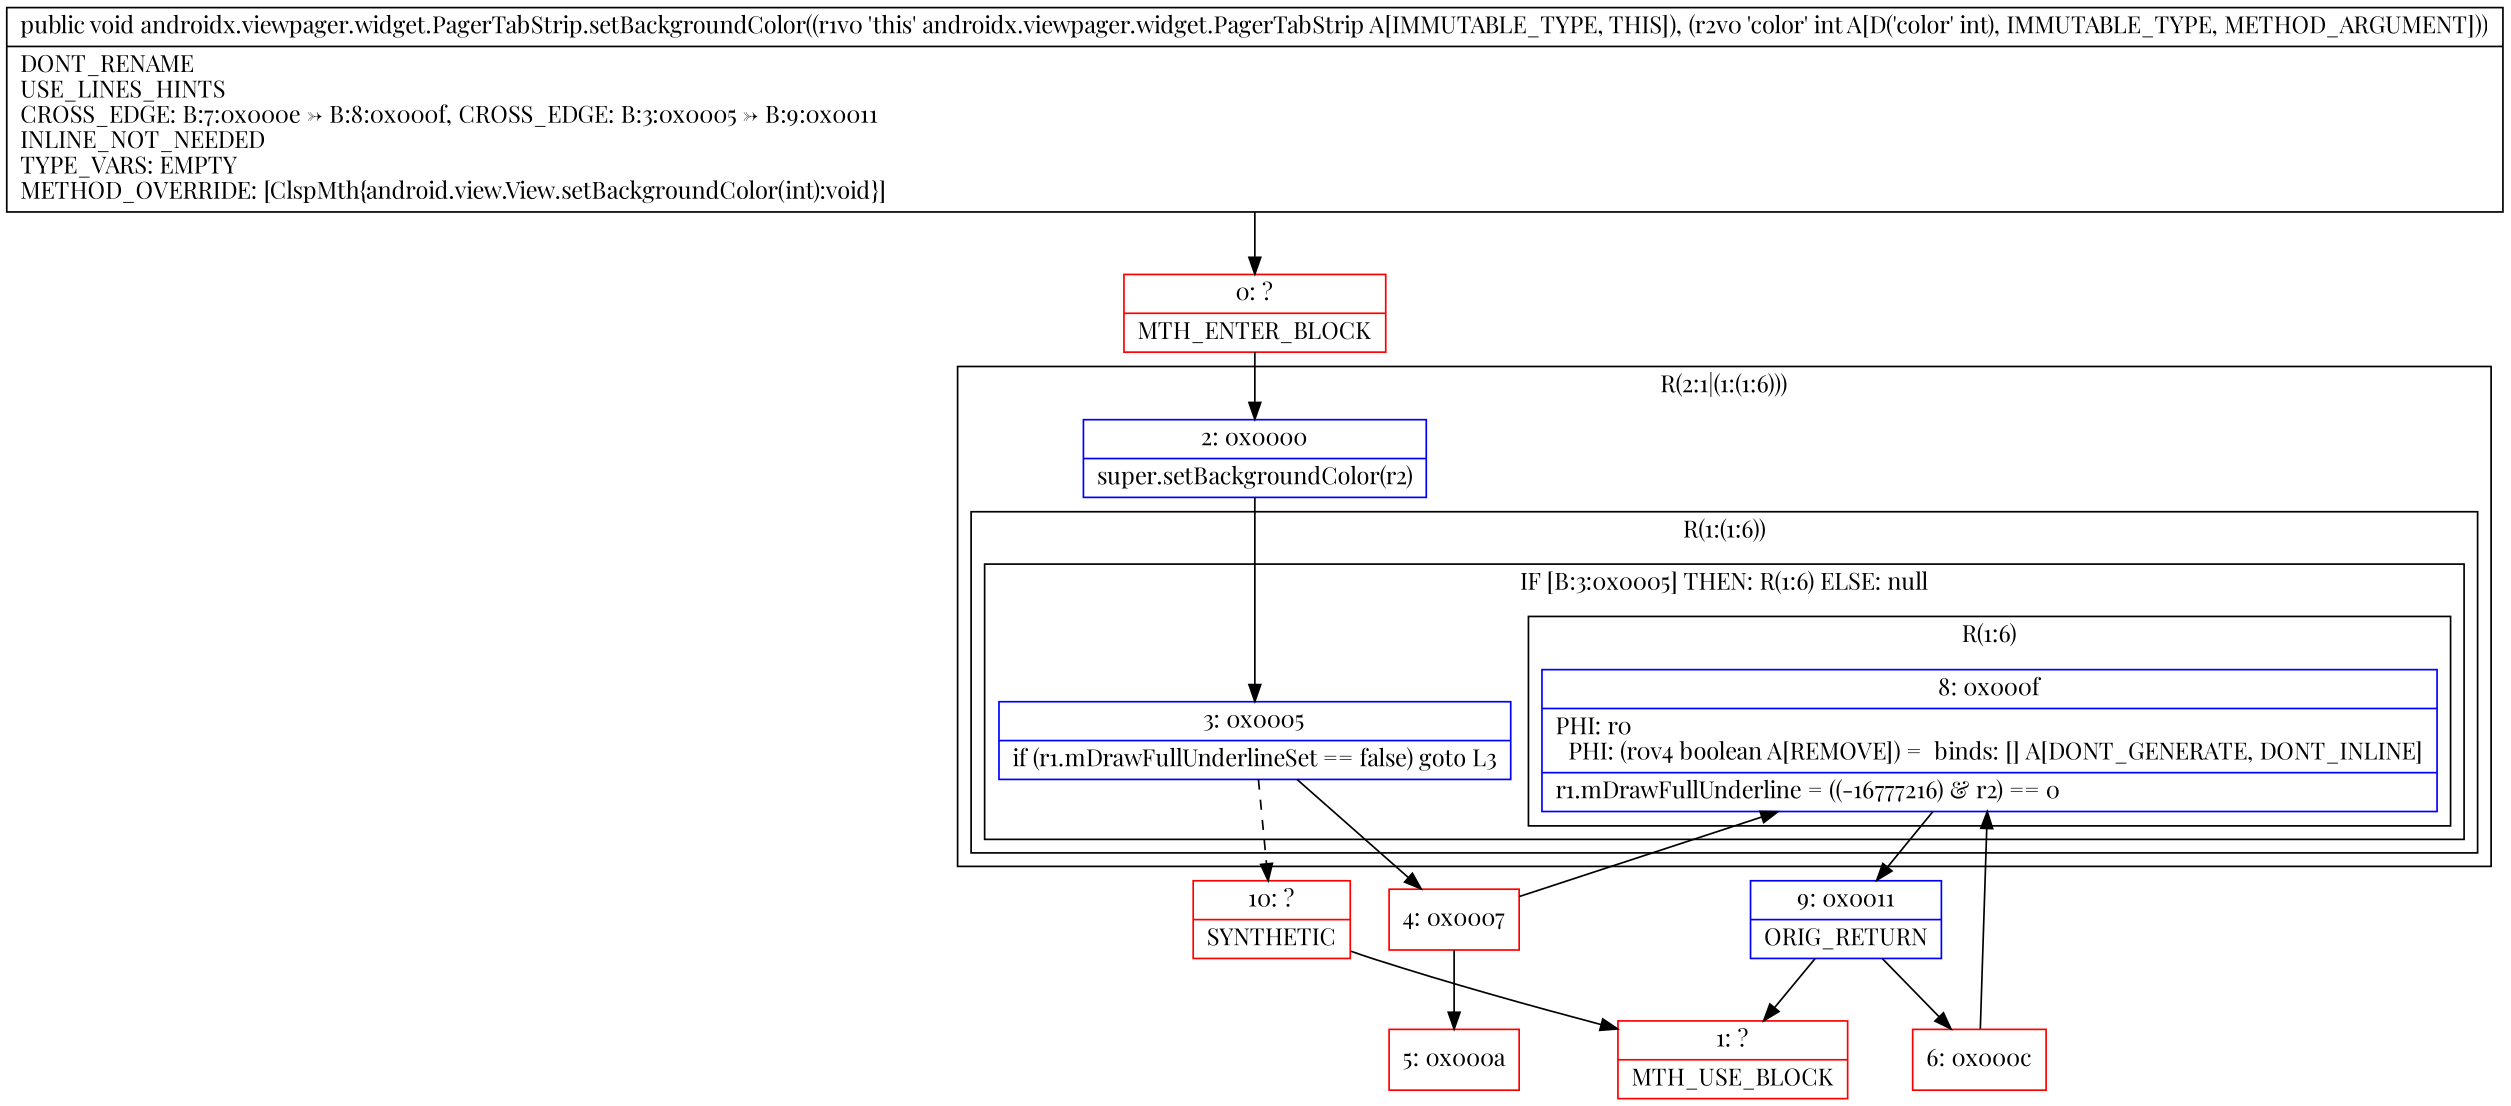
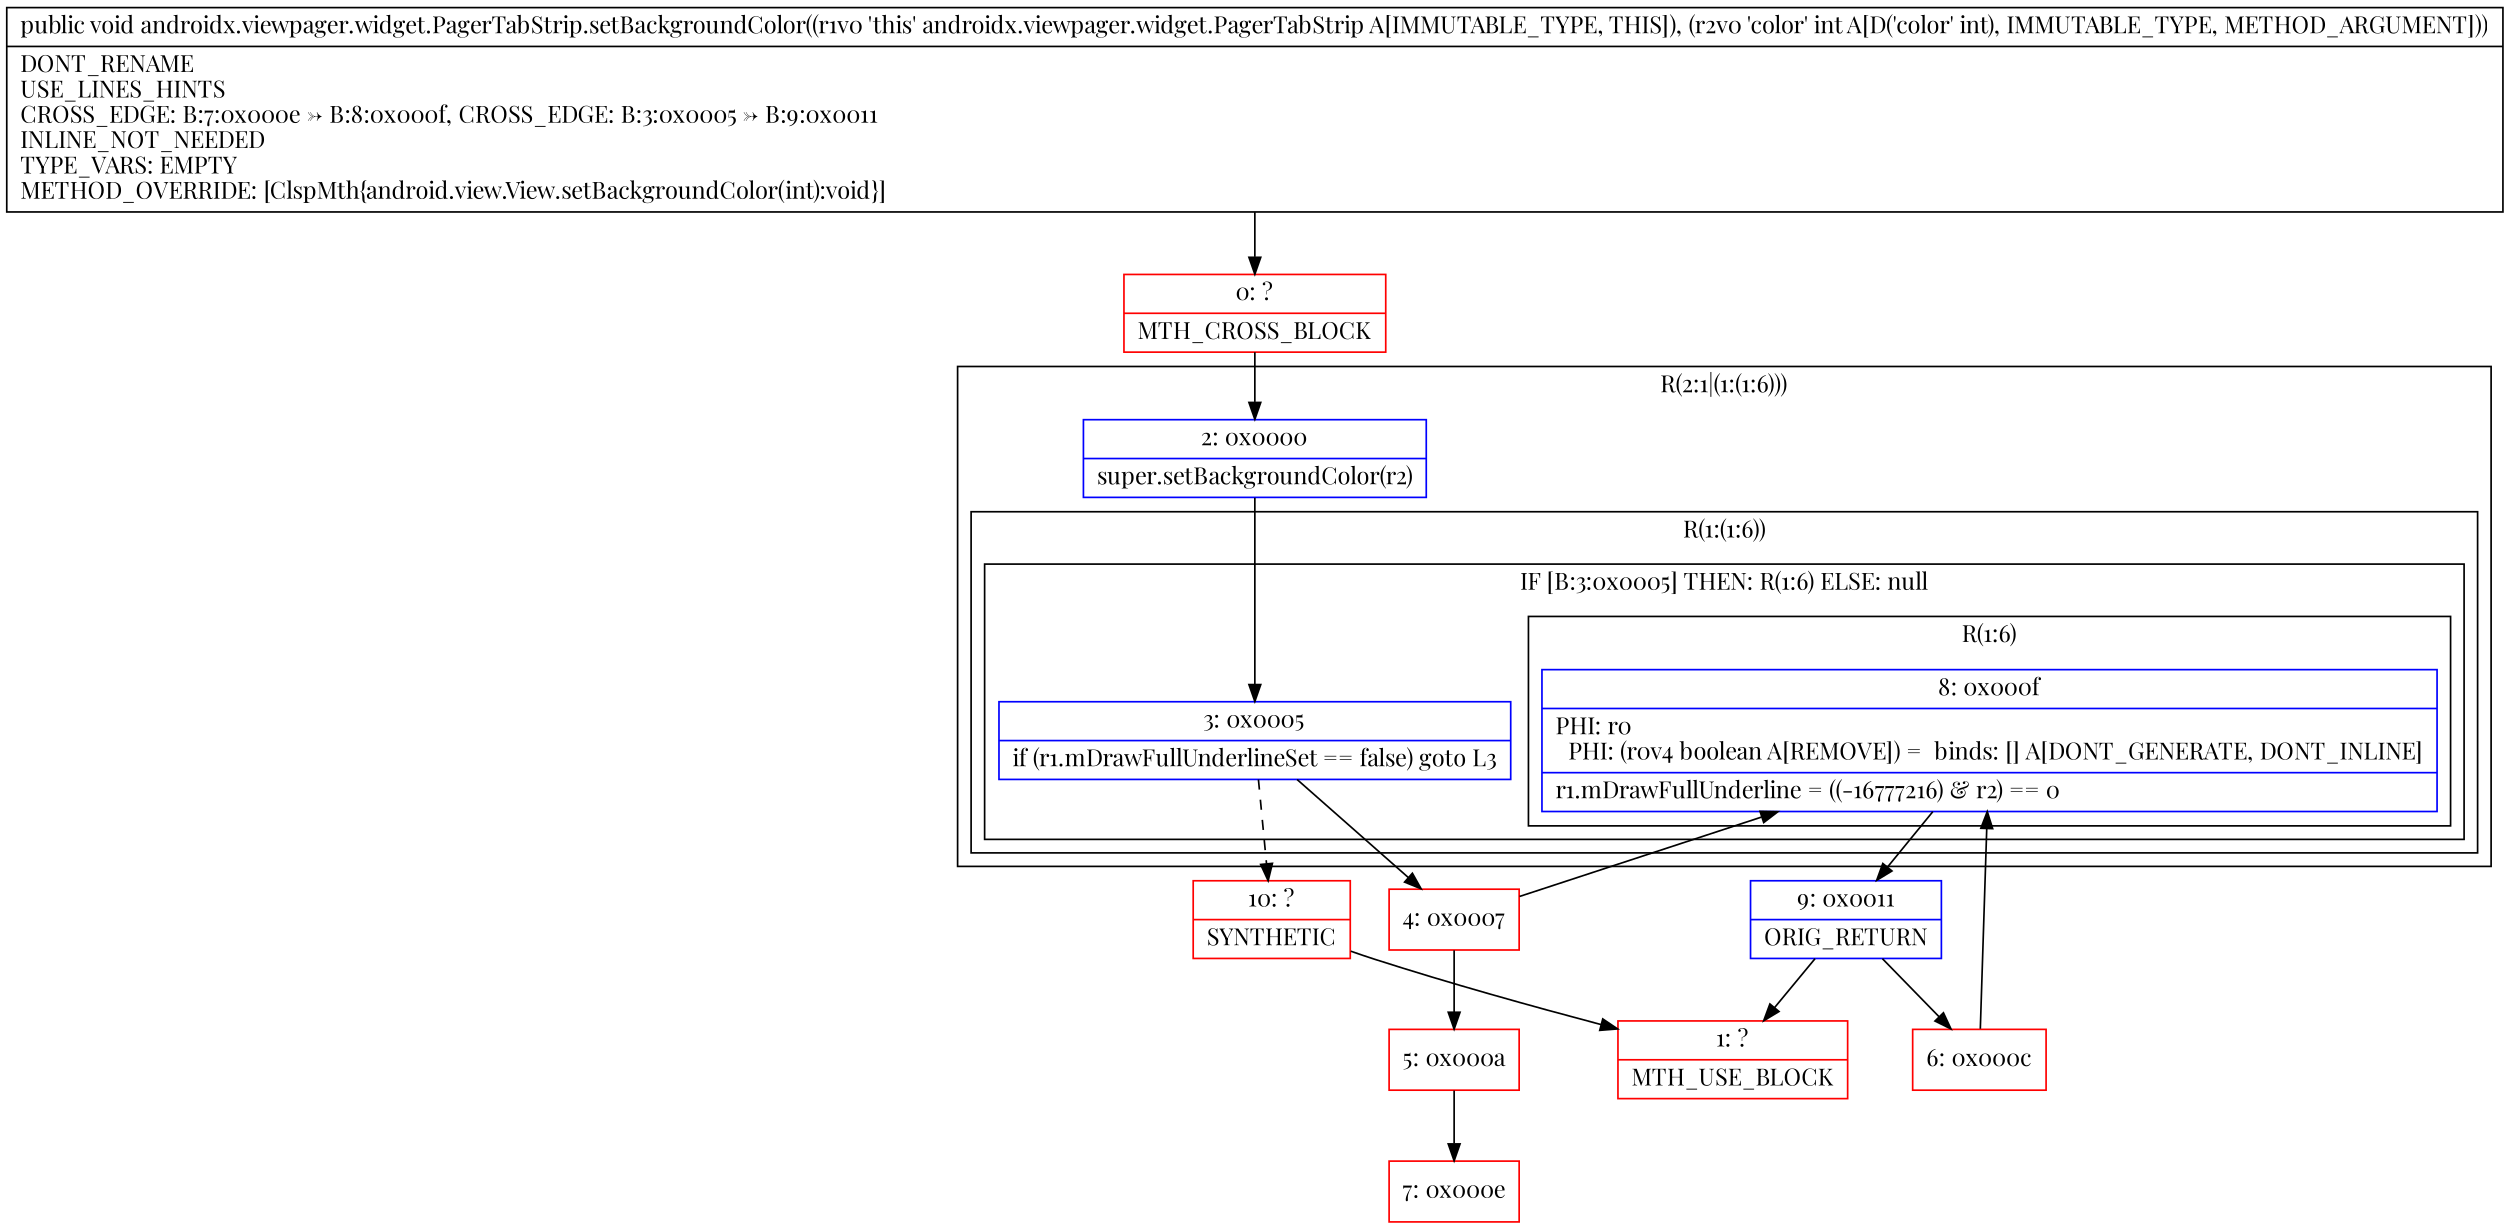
node "0: ?": text "MTH_ENTER_BLOCK" -> "MTH_CROSS_BLOCK"
node "7: 0x000e": added
